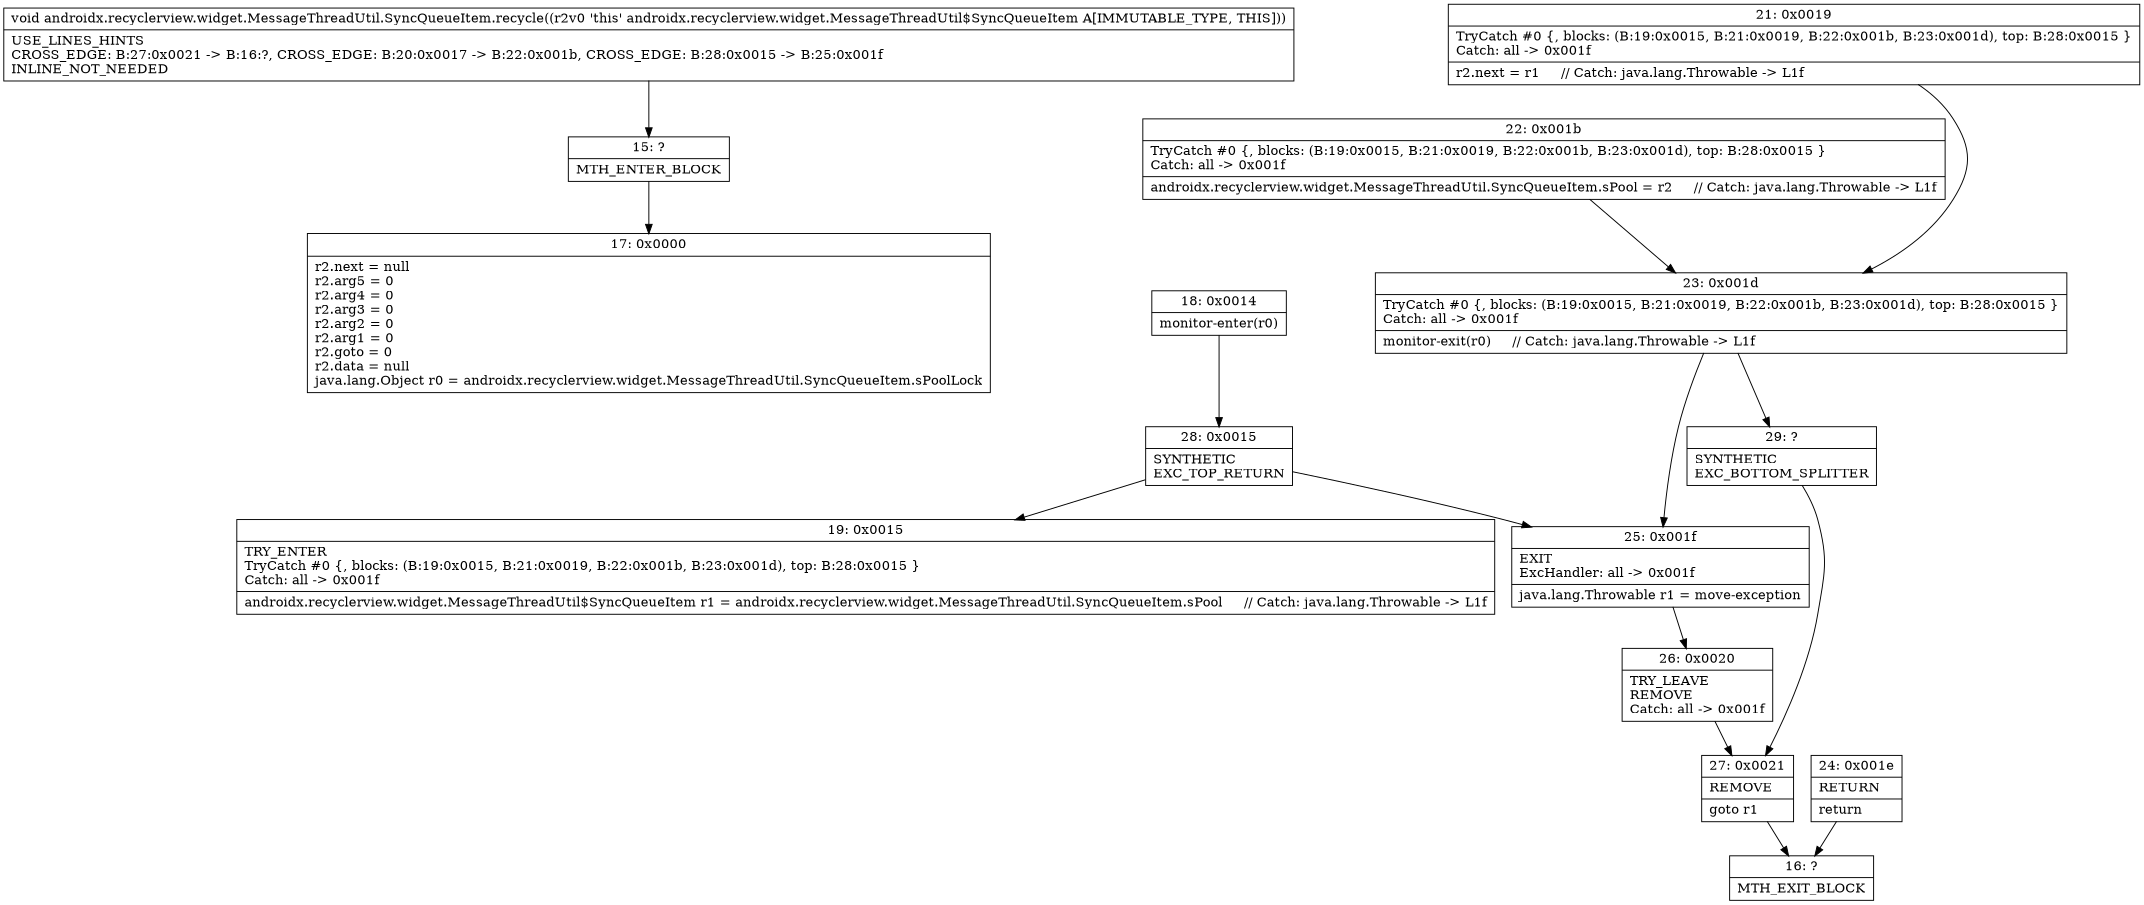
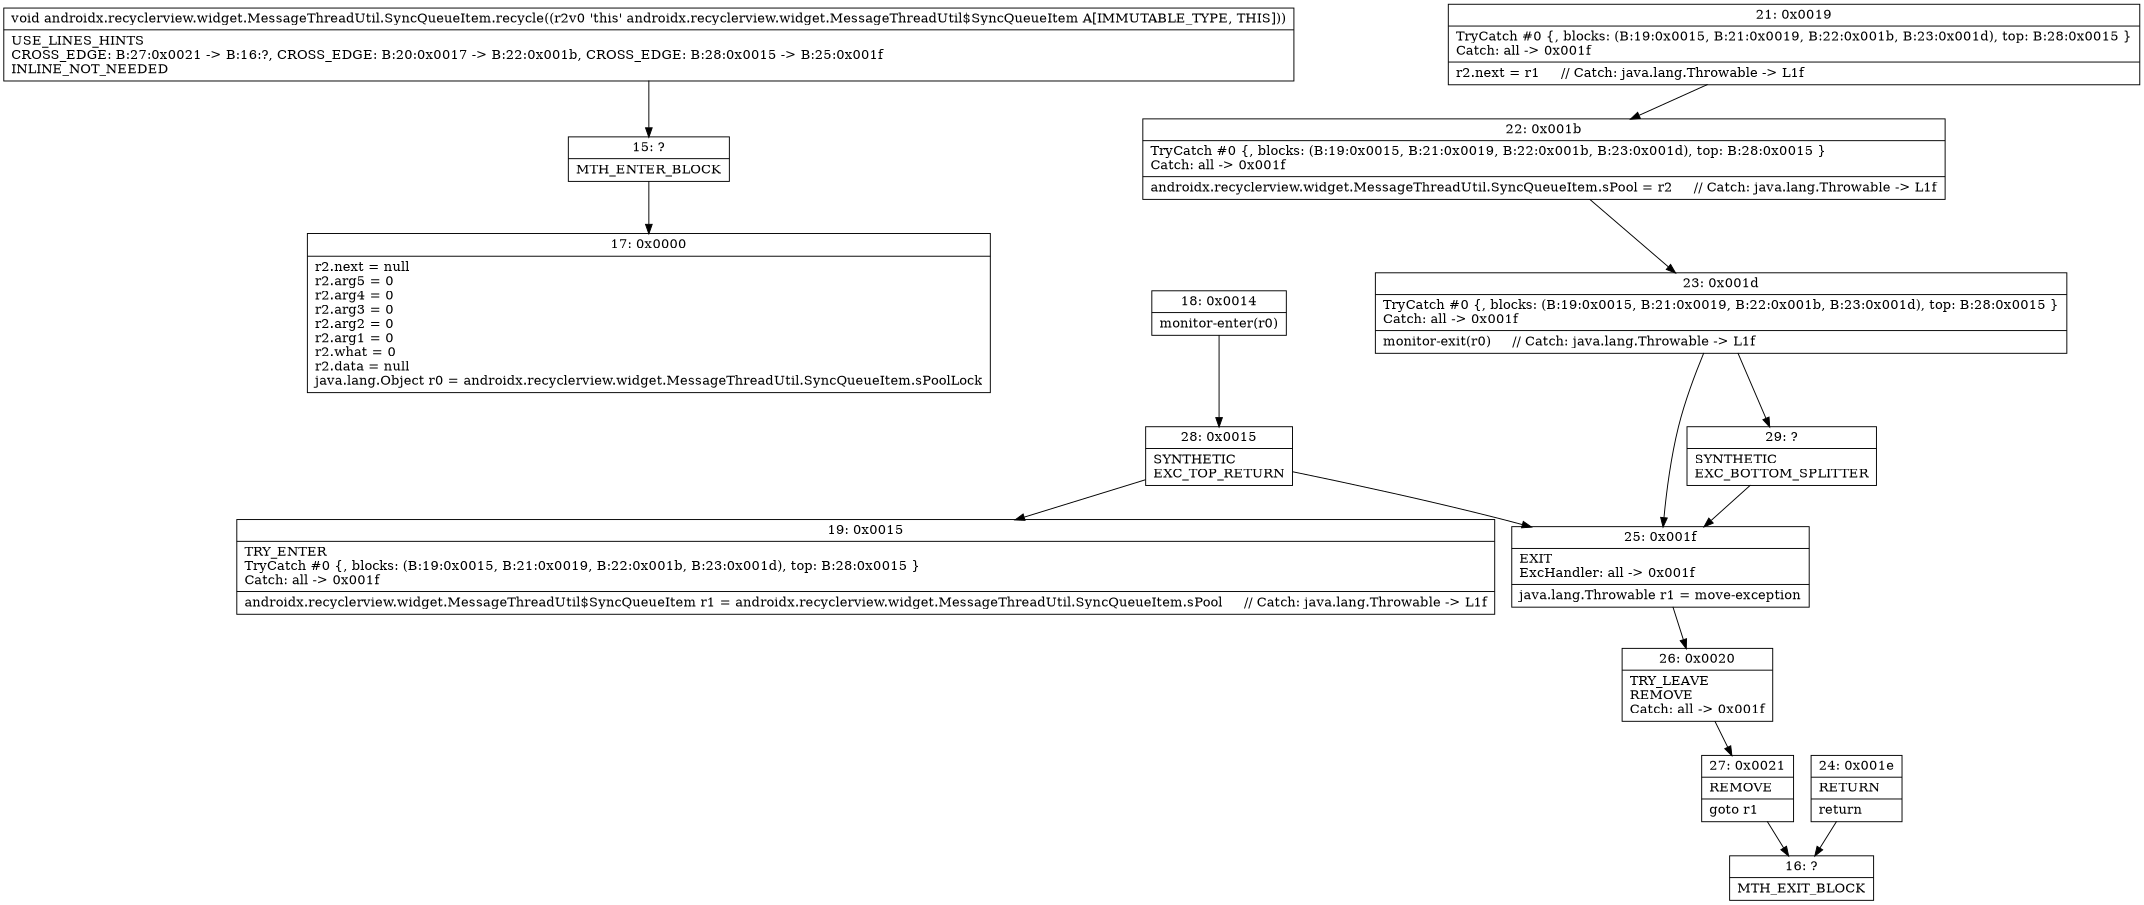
edge "21: 0x0019" -> "23: 0x001d": now "21: 0x0019" -> "22: 0x001b"
node "17: 0x0000": text "r2.goto = 0" -> "r2.what = 0"
edge "29: ?" -> "27: 0x0021": now "29: ?" -> "25: 0x001f"
